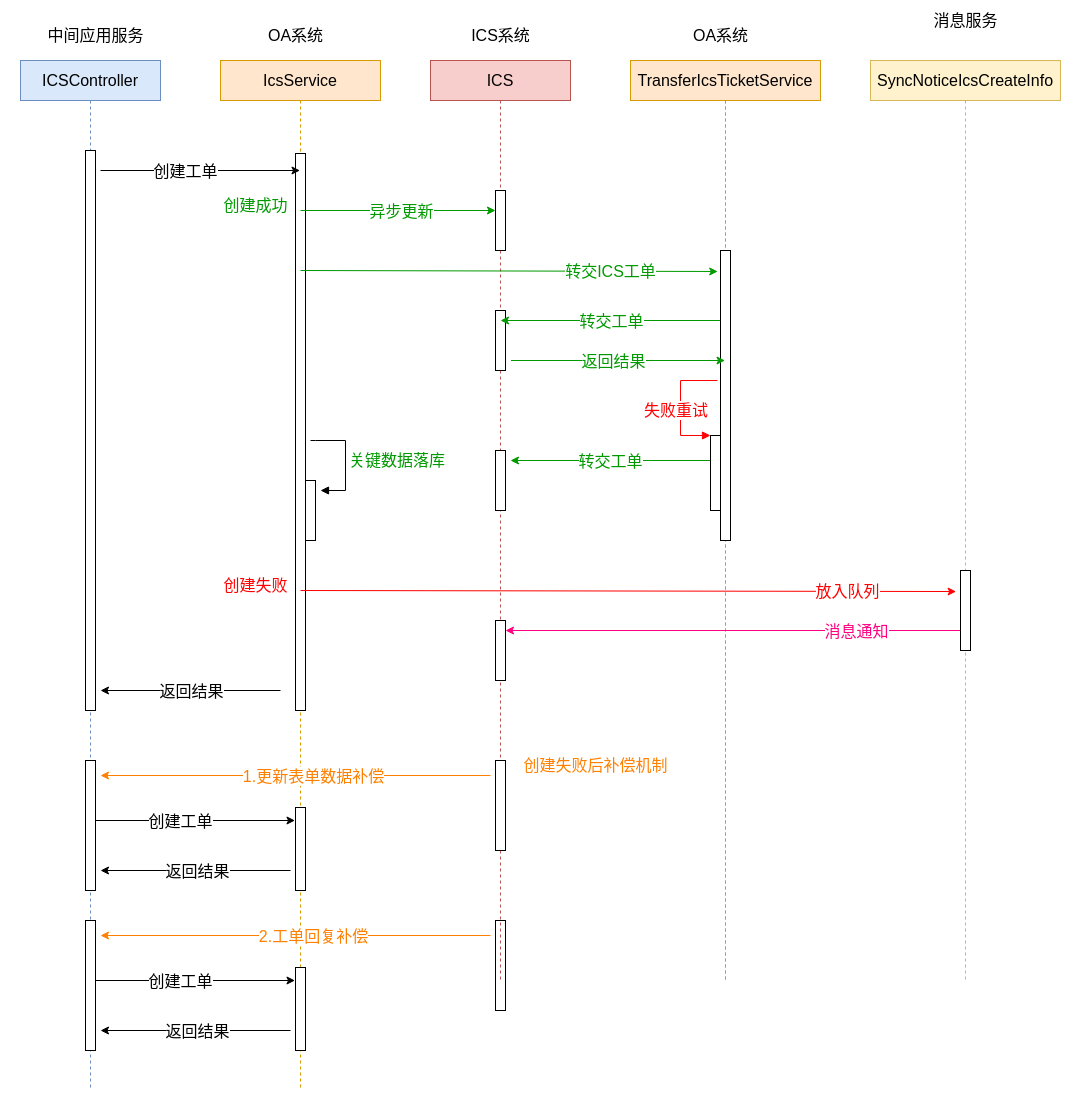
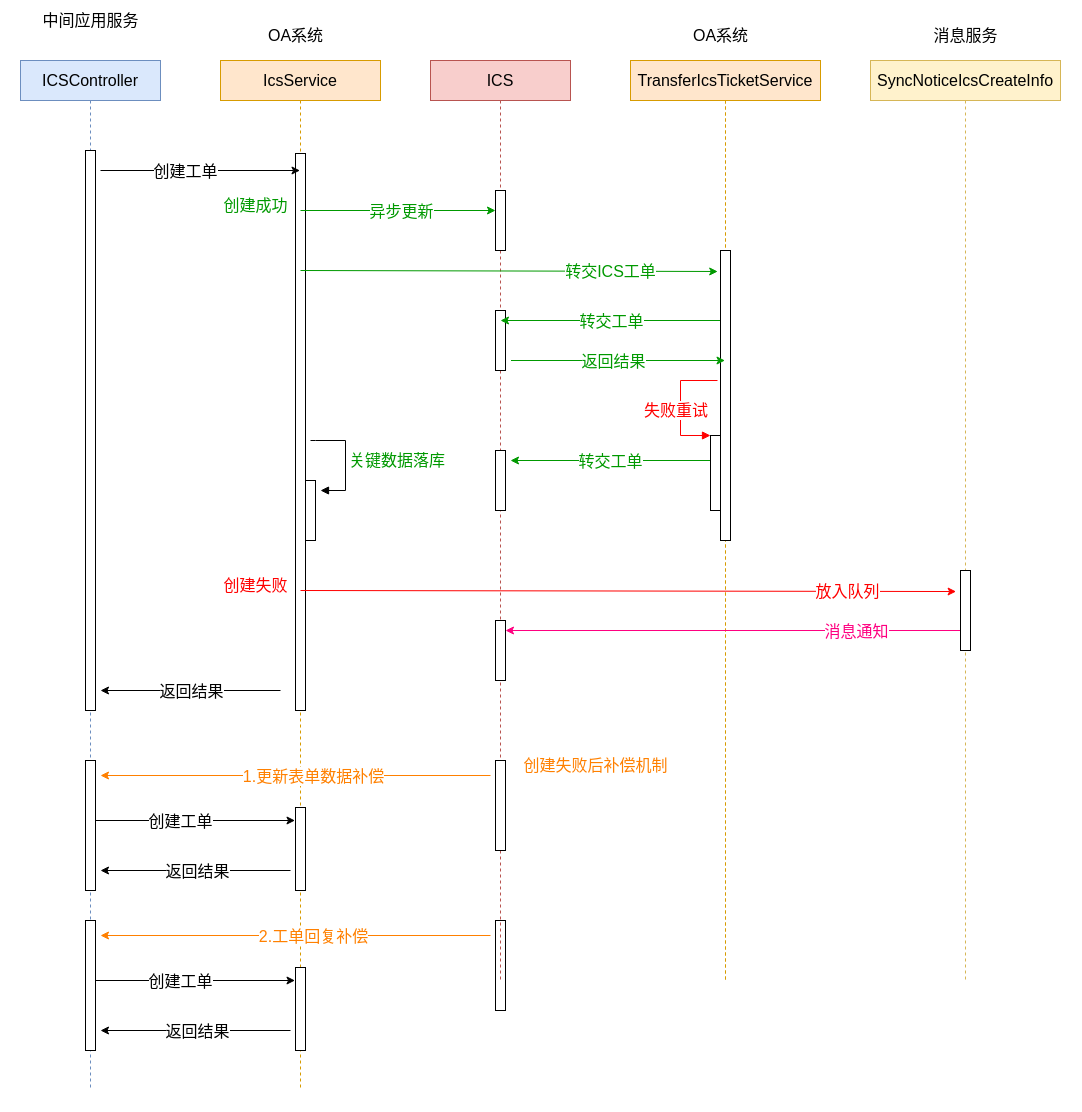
node "消息服务": moved (966, 21) -> (966, 36)
node "中间应用服务": moved (96, 36) -> (91, 21)
node "ICS系统": removed
